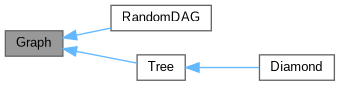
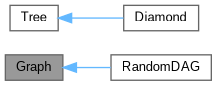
edge "Tree" -> "Graph": removed
